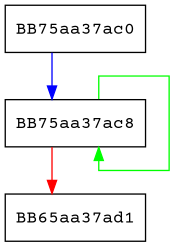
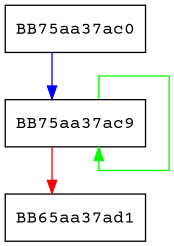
node "BB75aa37ac8": label "BB75aa37ac8" -> "BB75aa37ac9"
